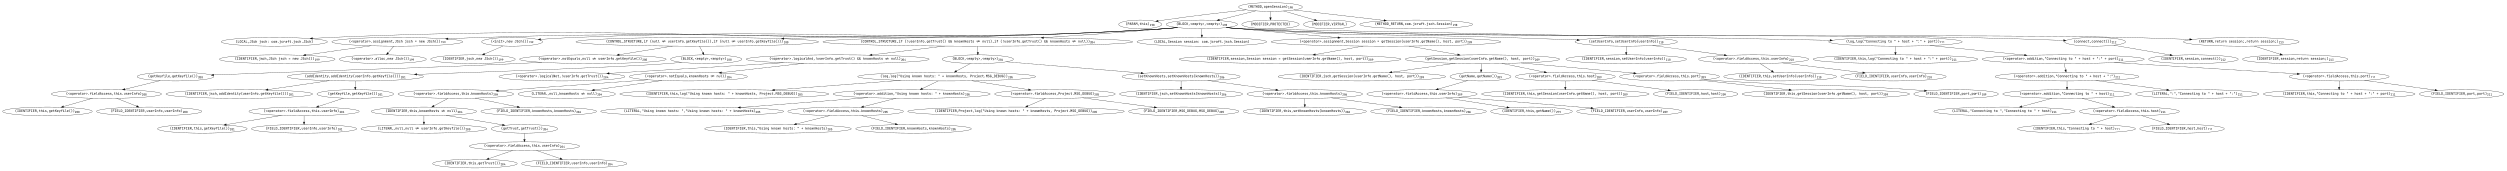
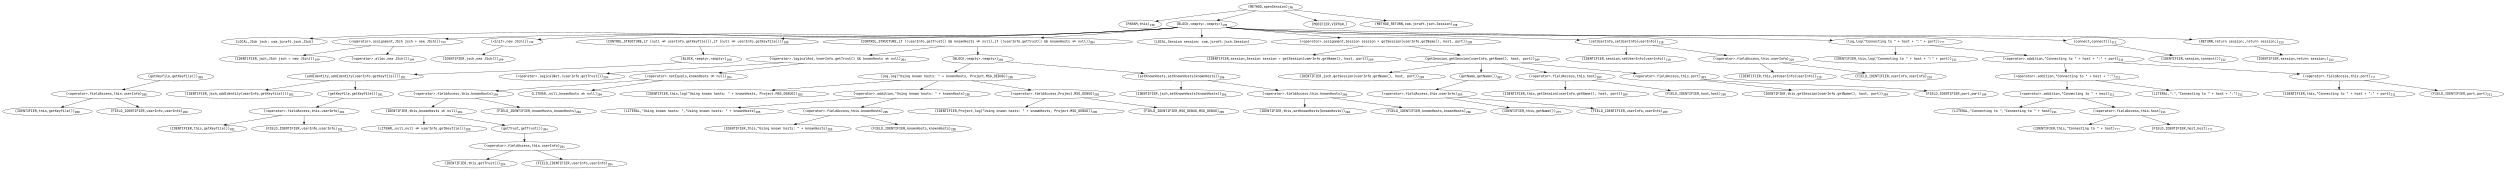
node "(MODIFIER,PROTECTED)": removed
node "(<operator>.notEquals,null != userInfo.getKeyfile())": removed
